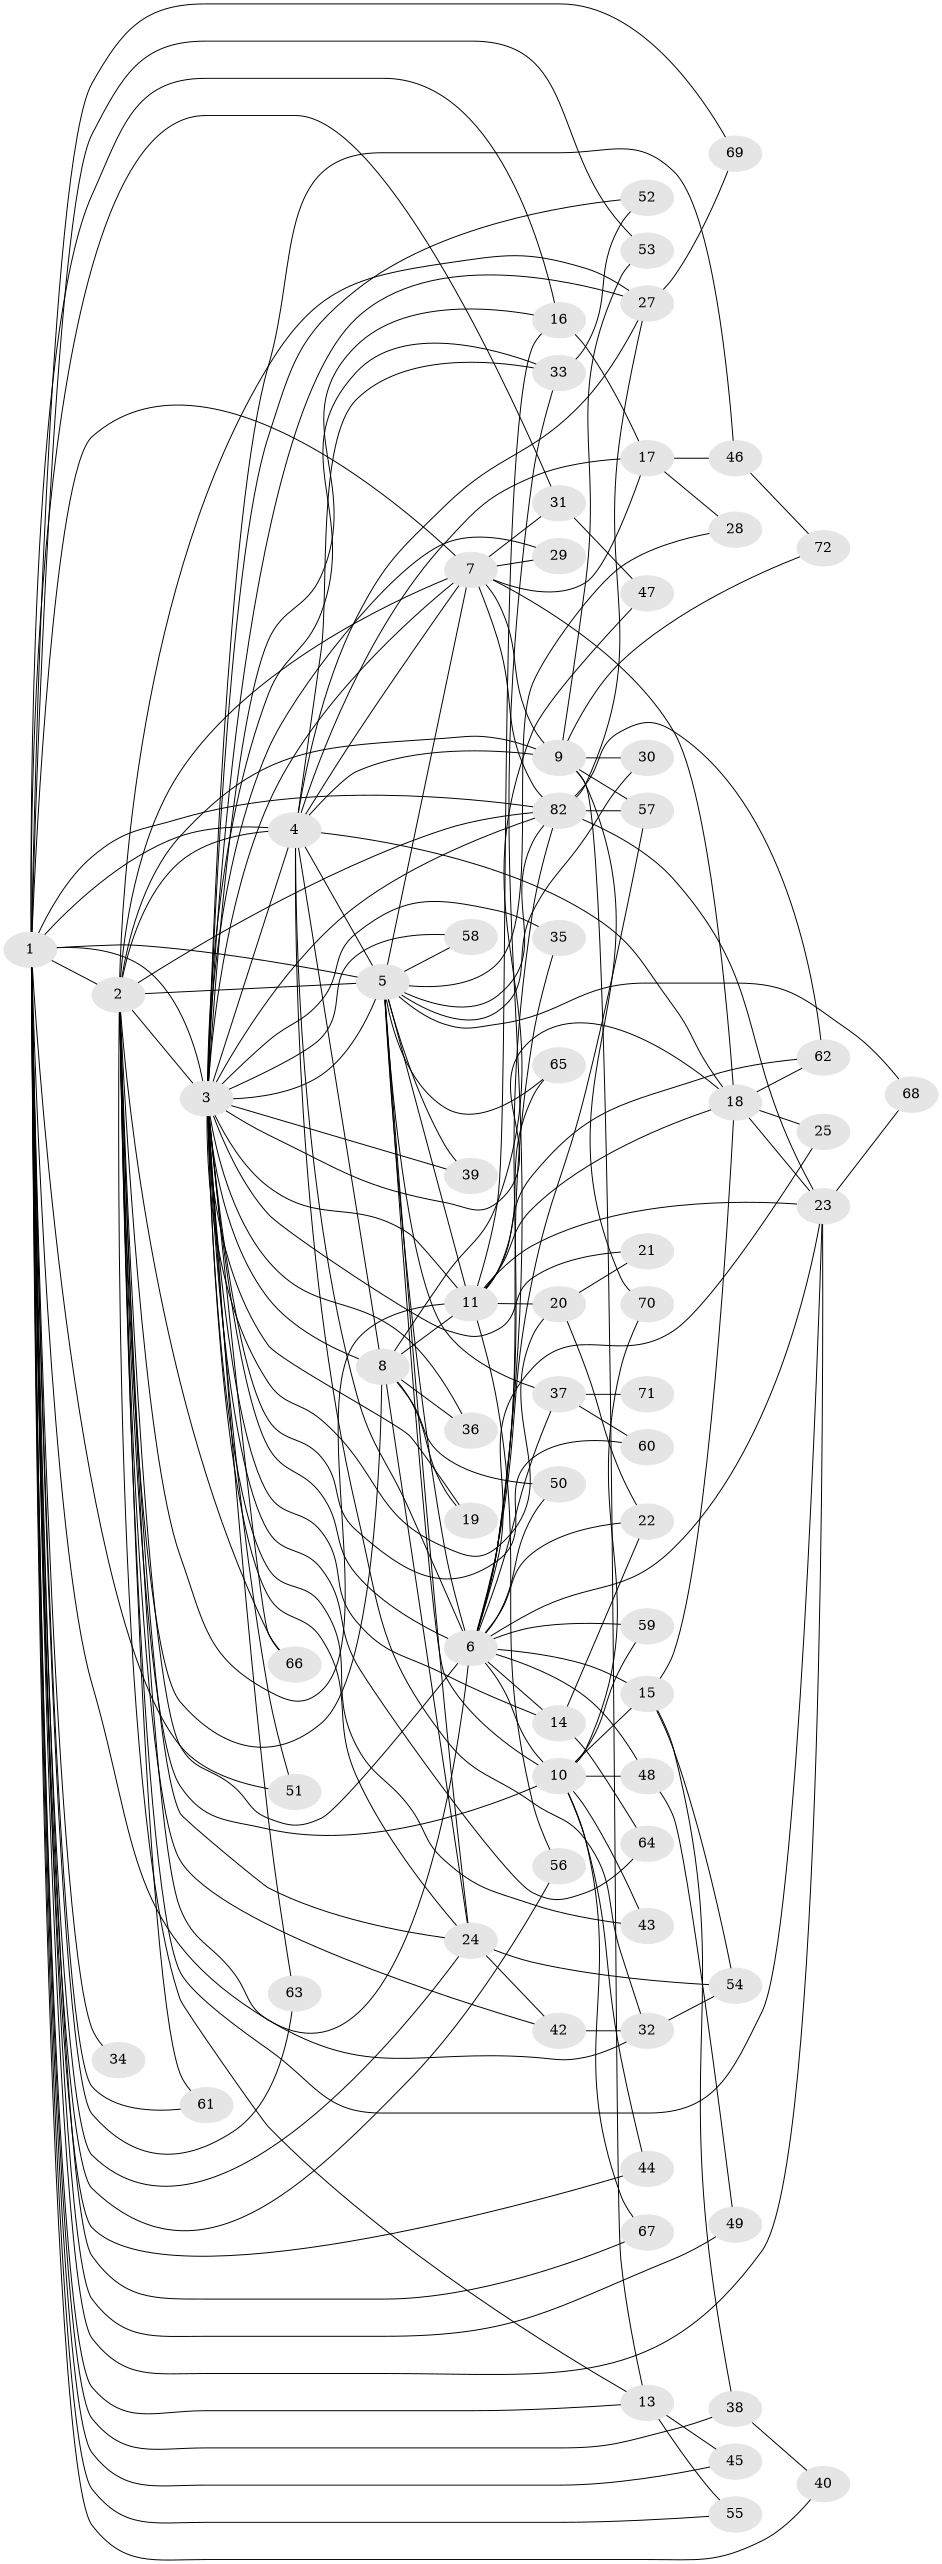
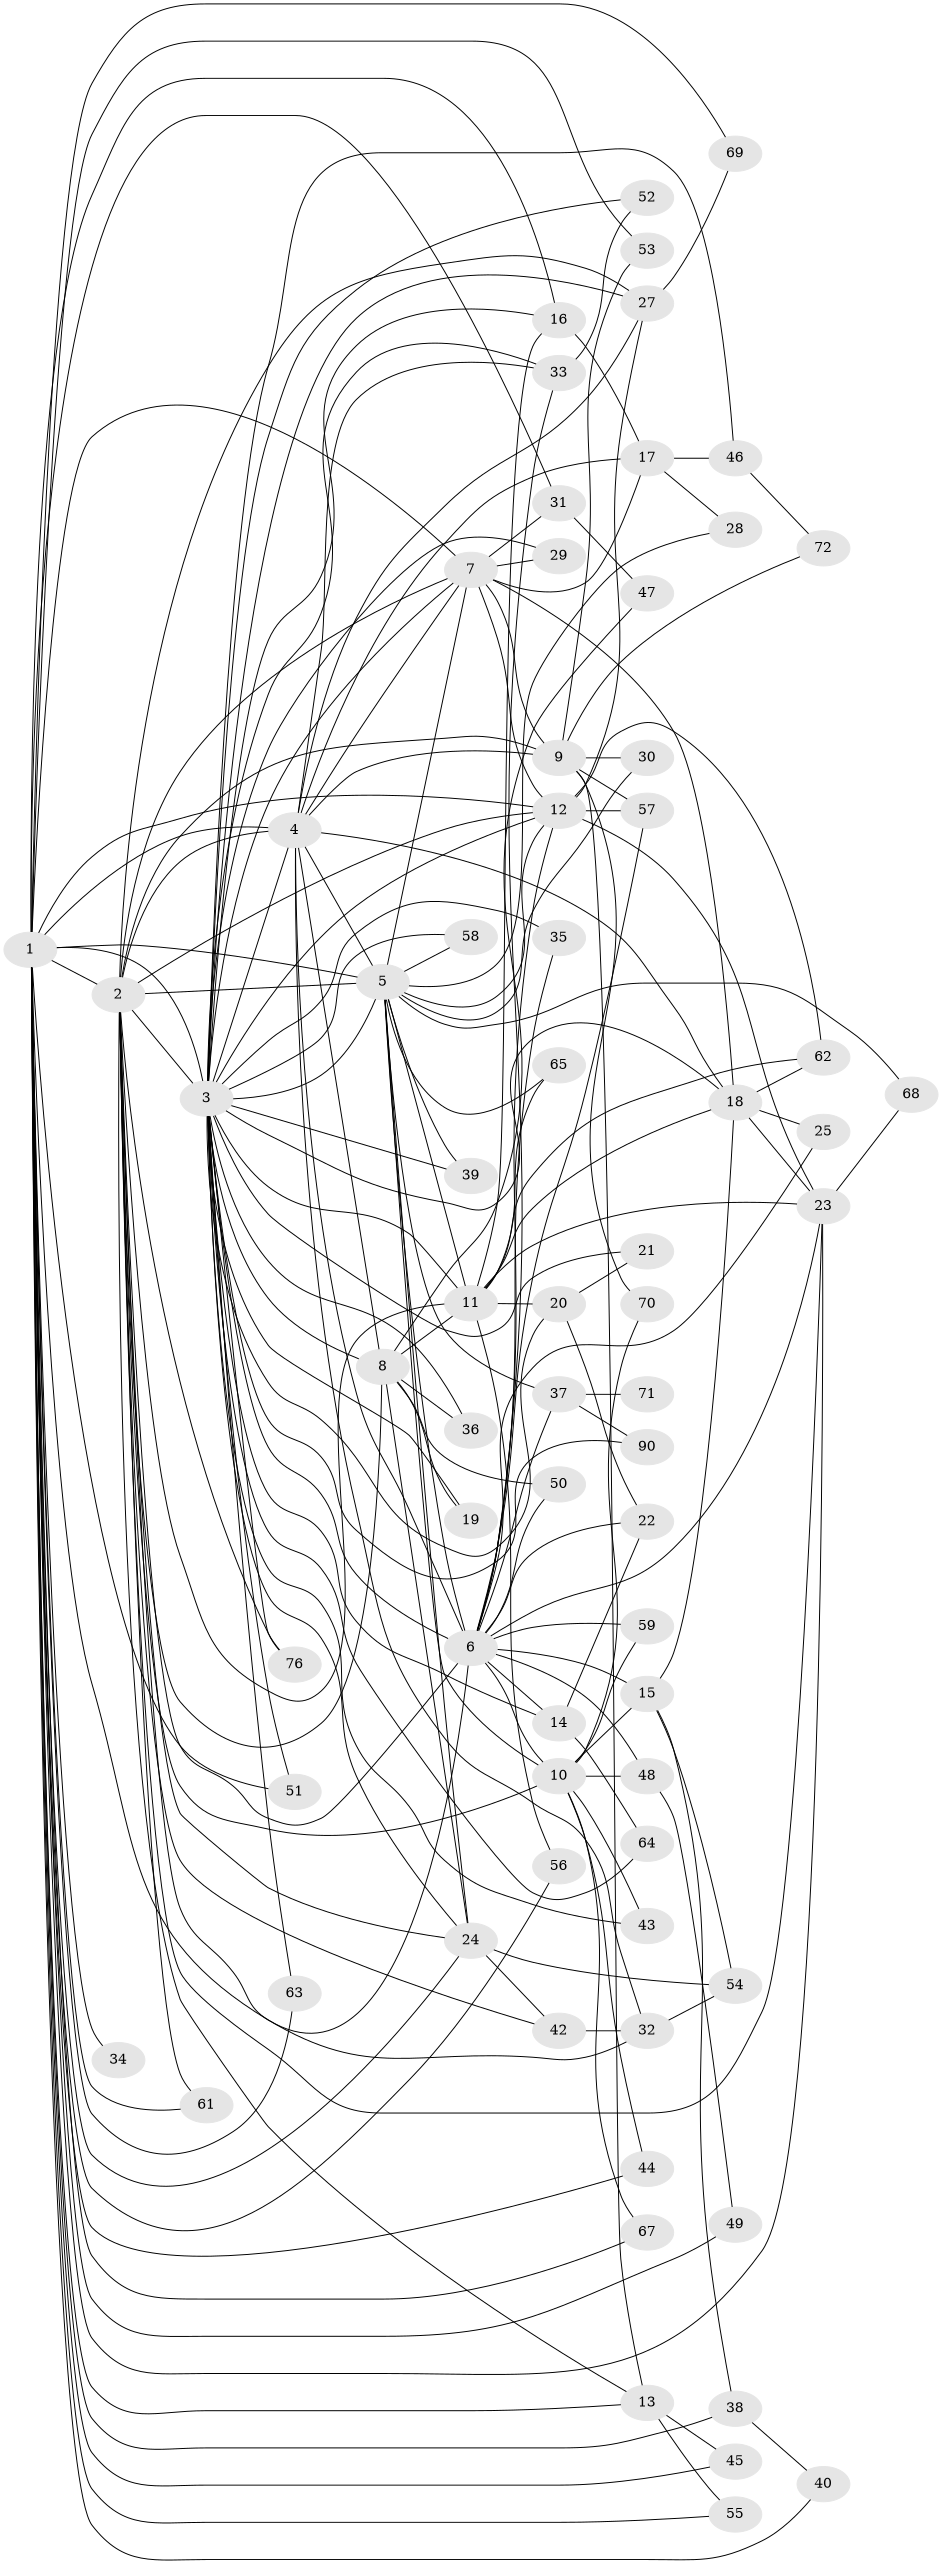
node "82": label "82" -> "12"
node "60": label "60" -> "90"
node "66": label "66" -> "76"
